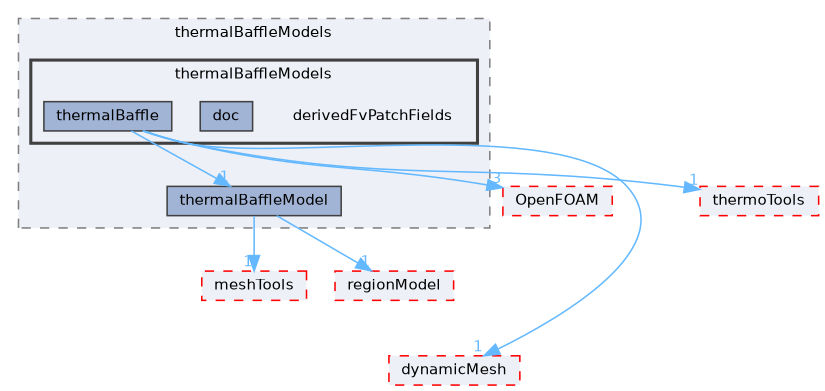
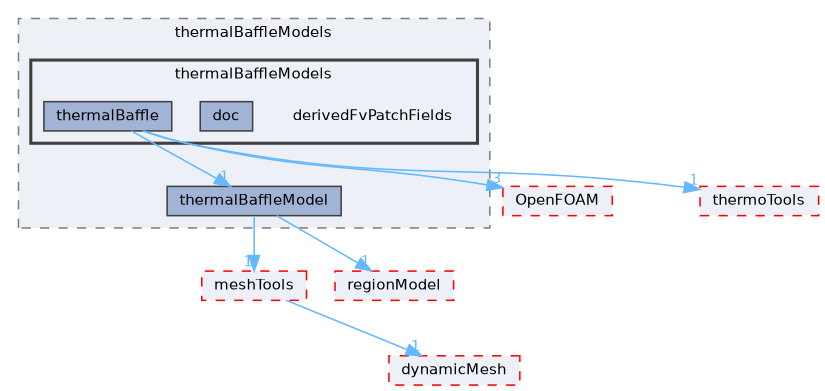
edge "thermalBaffle" -> "dynamicMesh": now "meshTools" -> "dynamicMesh"
